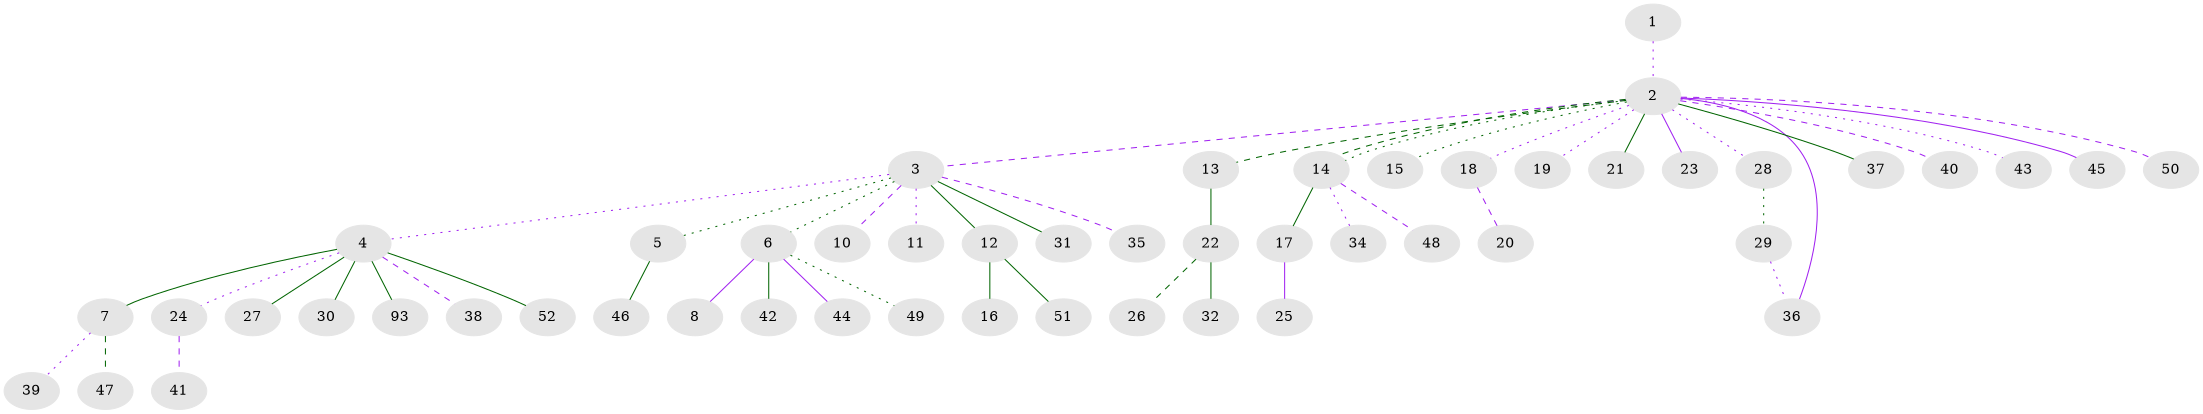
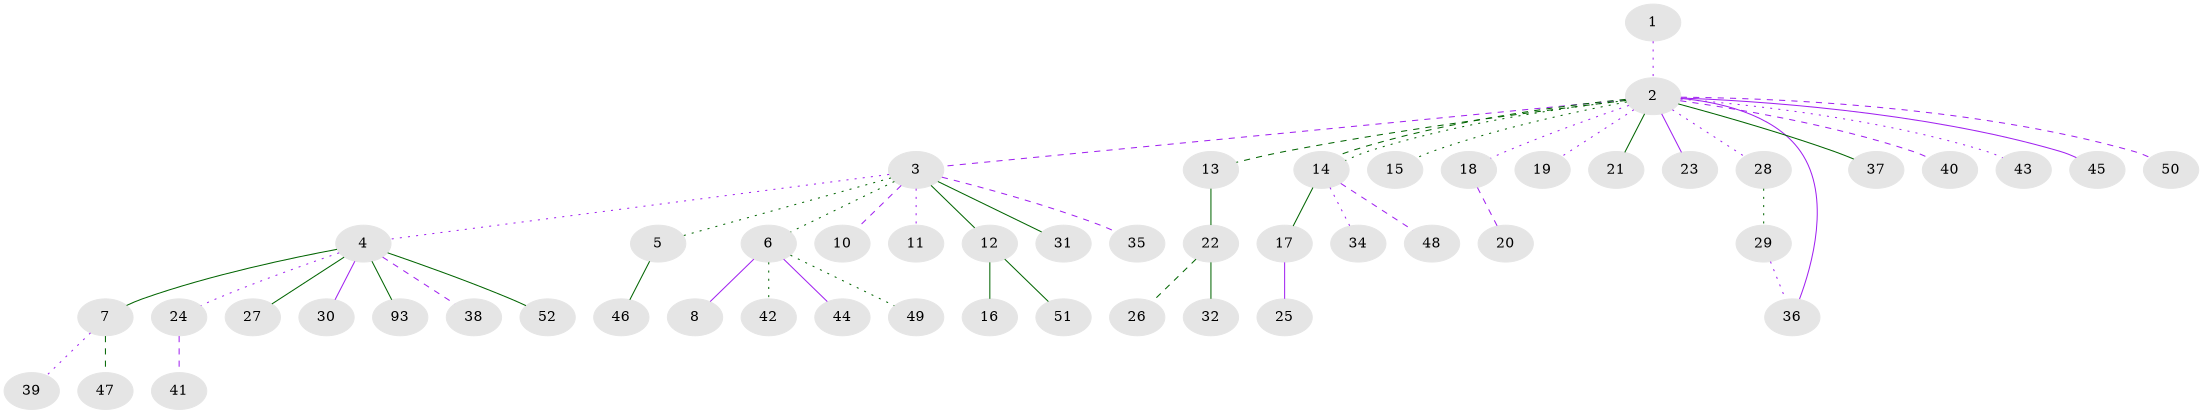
edge "4" -- "30": color darkgreen -> purple
edge "6" -- "42": style solid -> dotted
